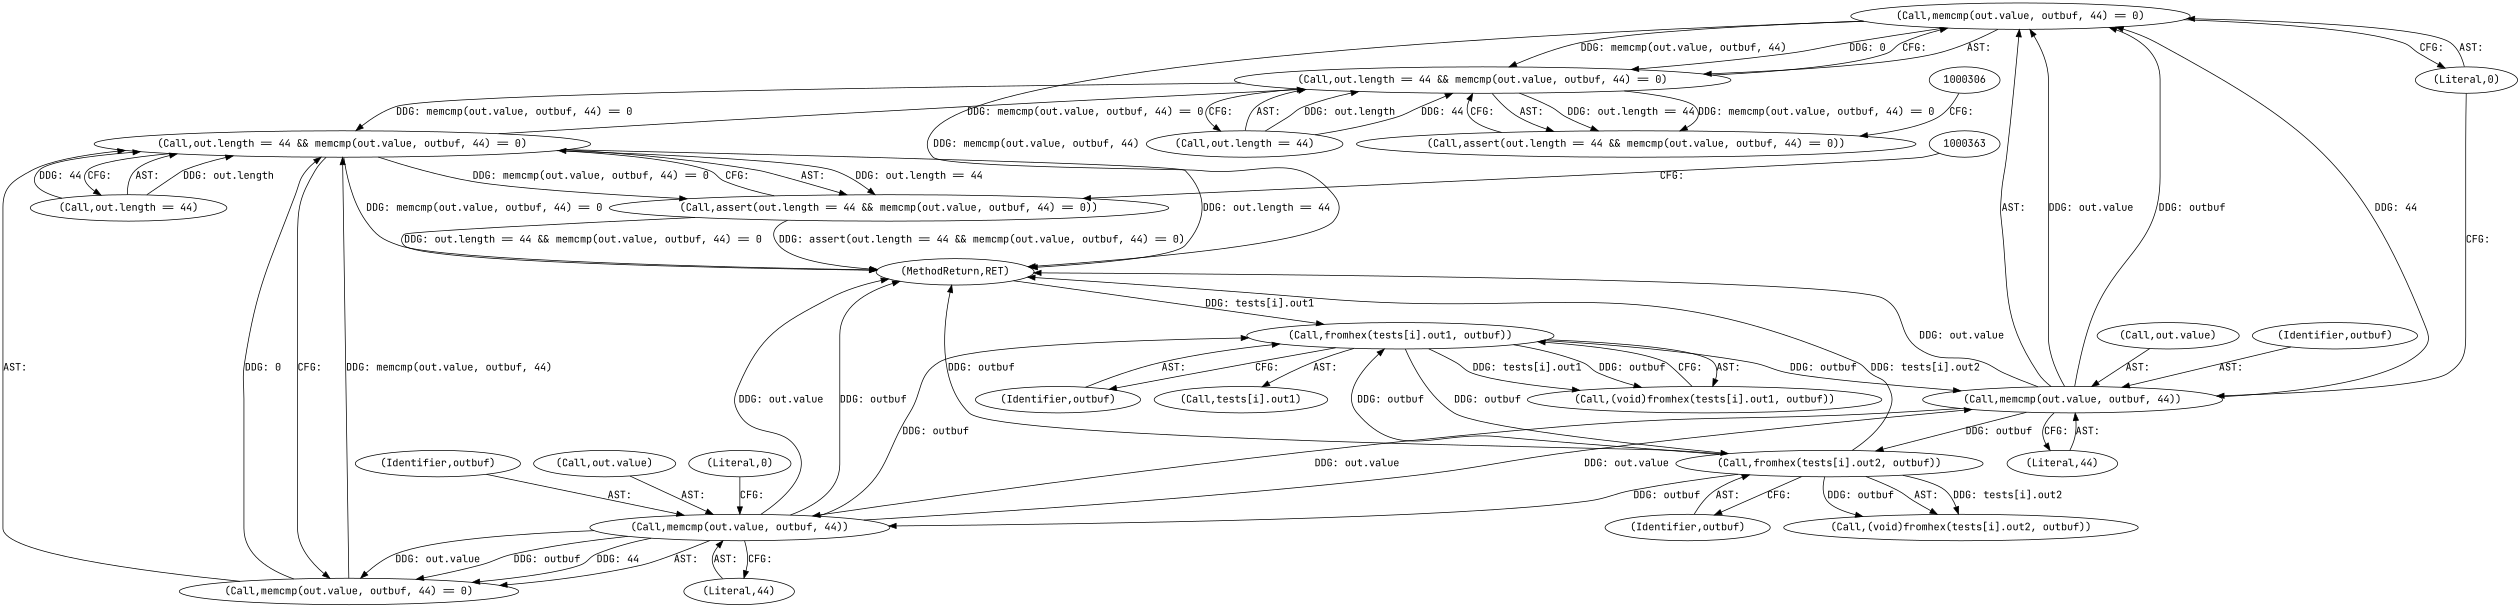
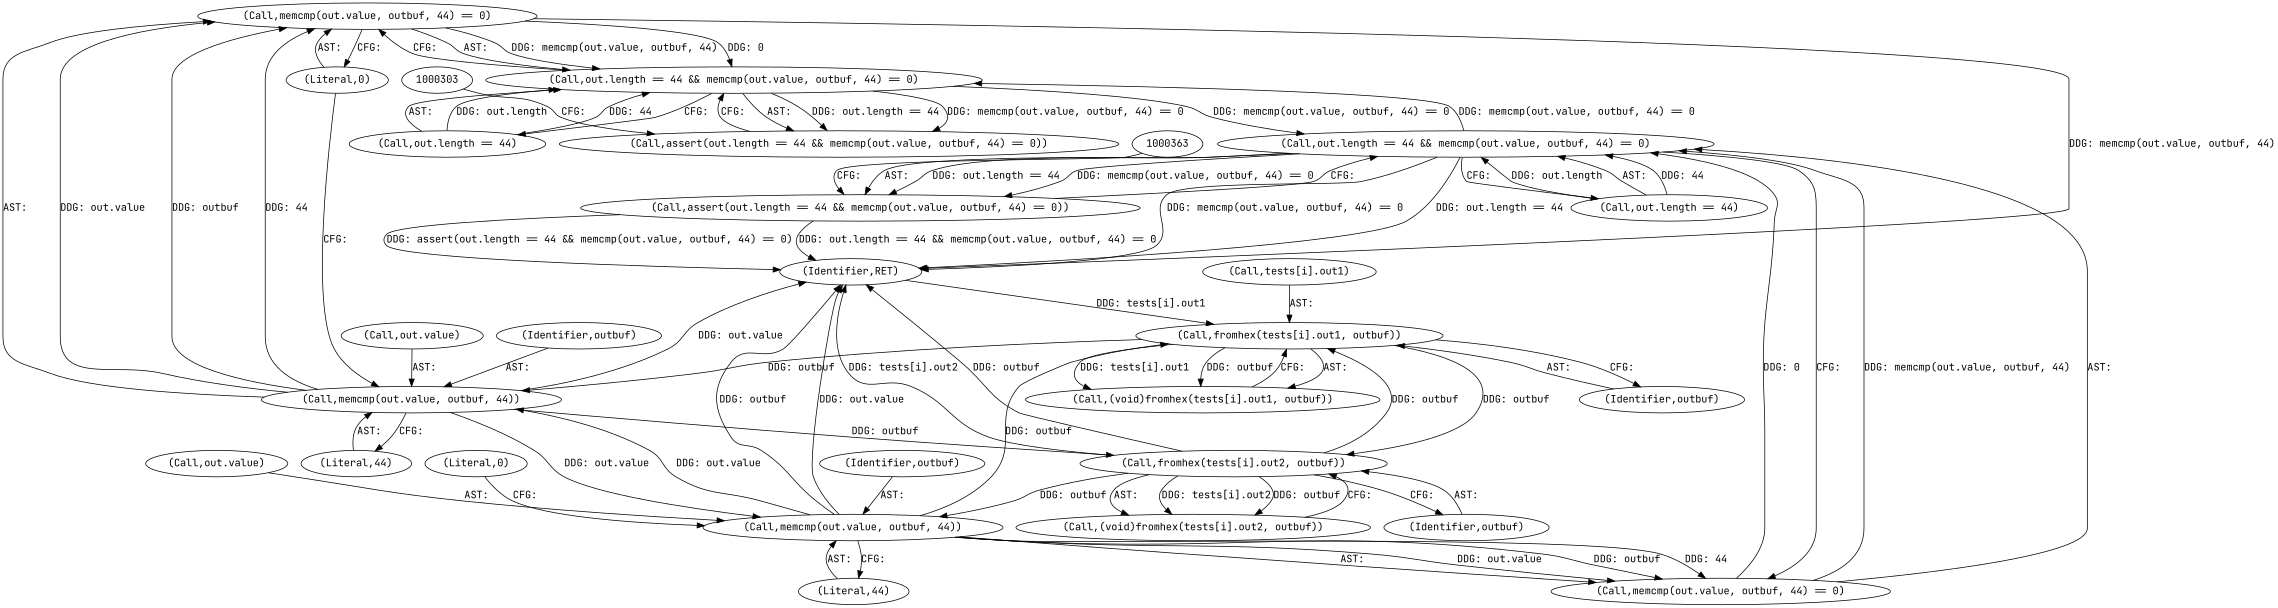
node "1000306": label "1000306" -> "1000303"
node "(MethodReturn,RET)": label "(MethodReturn,RET)" -> "(Identifier,RET)"
edge "(Call,fromhex(tests[i].out1, outbuf))" -> "(Call,tests[i].out1)": reversed
edge "(Call,(void)fromhex(tests[i].out2, outbuf))" -> "(Call,fromhex(tests[i].out2, outbuf))": added, label "CFG:"
